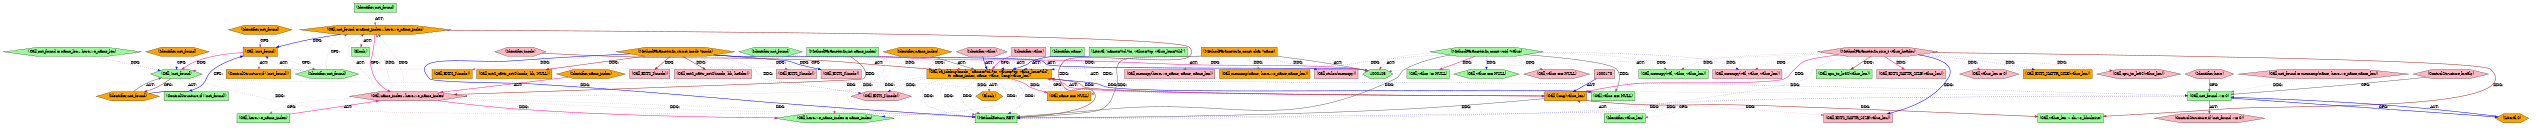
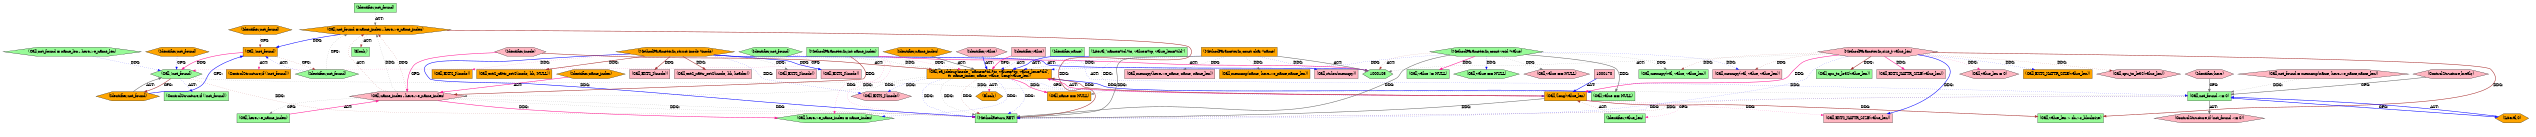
node "(MethodParameterIn,size_t value_header)": label "(MethodParameterIn,size_t value_header)" -> "(MethodParameterIn,size_t value_len)"
edge "(Call,not_found = name_index - here->e_name_index)" -> "(Call,name_index - here->e_name_index)": now "(Identifier,inode)" -> "(Call,name_index - here->e_name_index)"
